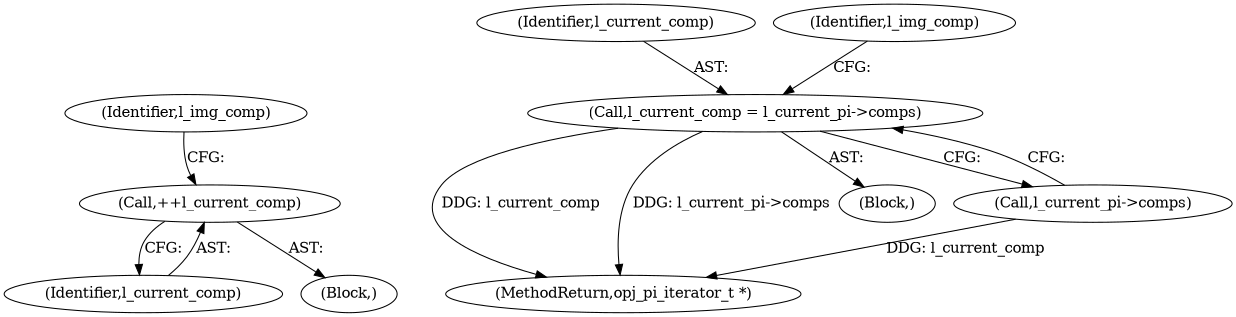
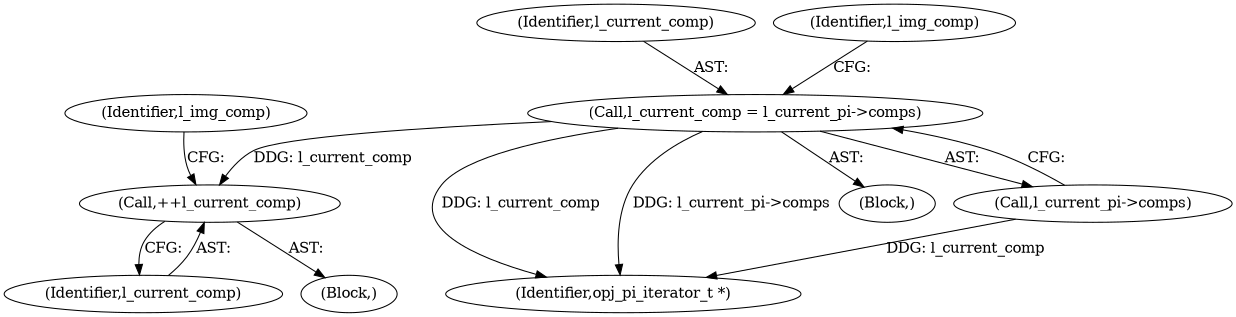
edge "(Call,l_current_comp = l_current_pi->comps)" -> "(Call,++l_current_comp)": added, label "DDG: l_current_comp"
edge "(Call,l_current_comp = l_current_pi->comps)" -> "(Call,l_current_pi->comps)": label "CFG: " -> "AST: "
node "(MethodReturn,opj_pi_iterator_t *)": label "(MethodReturn,opj_pi_iterator_t *)" -> "(Identifier,opj_pi_iterator_t *)"
